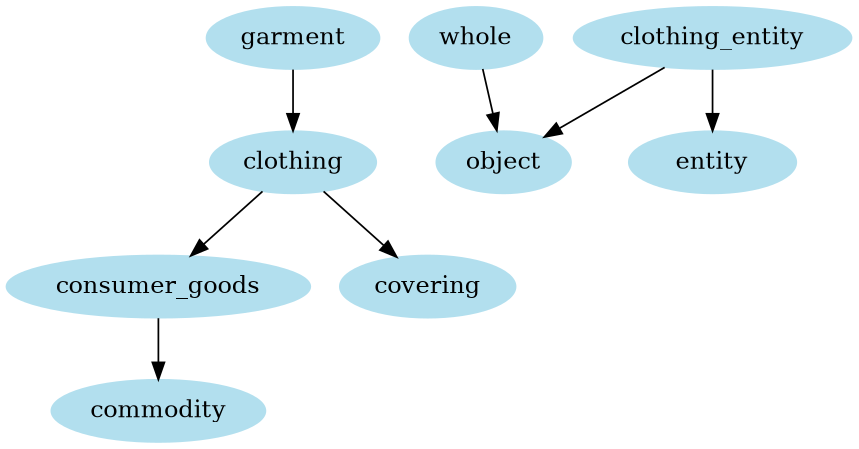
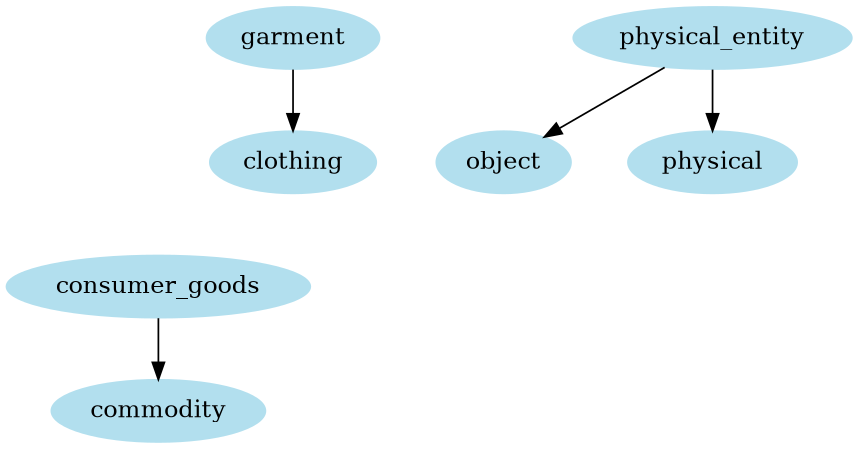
node "whole": removed
node "clothing_entity": label "clothing_entity" -> "physical_entity"
node "entity": label "entity" -> "physical"
edge "clothing" -> "consumer_goods": removed
node "covering": removed
